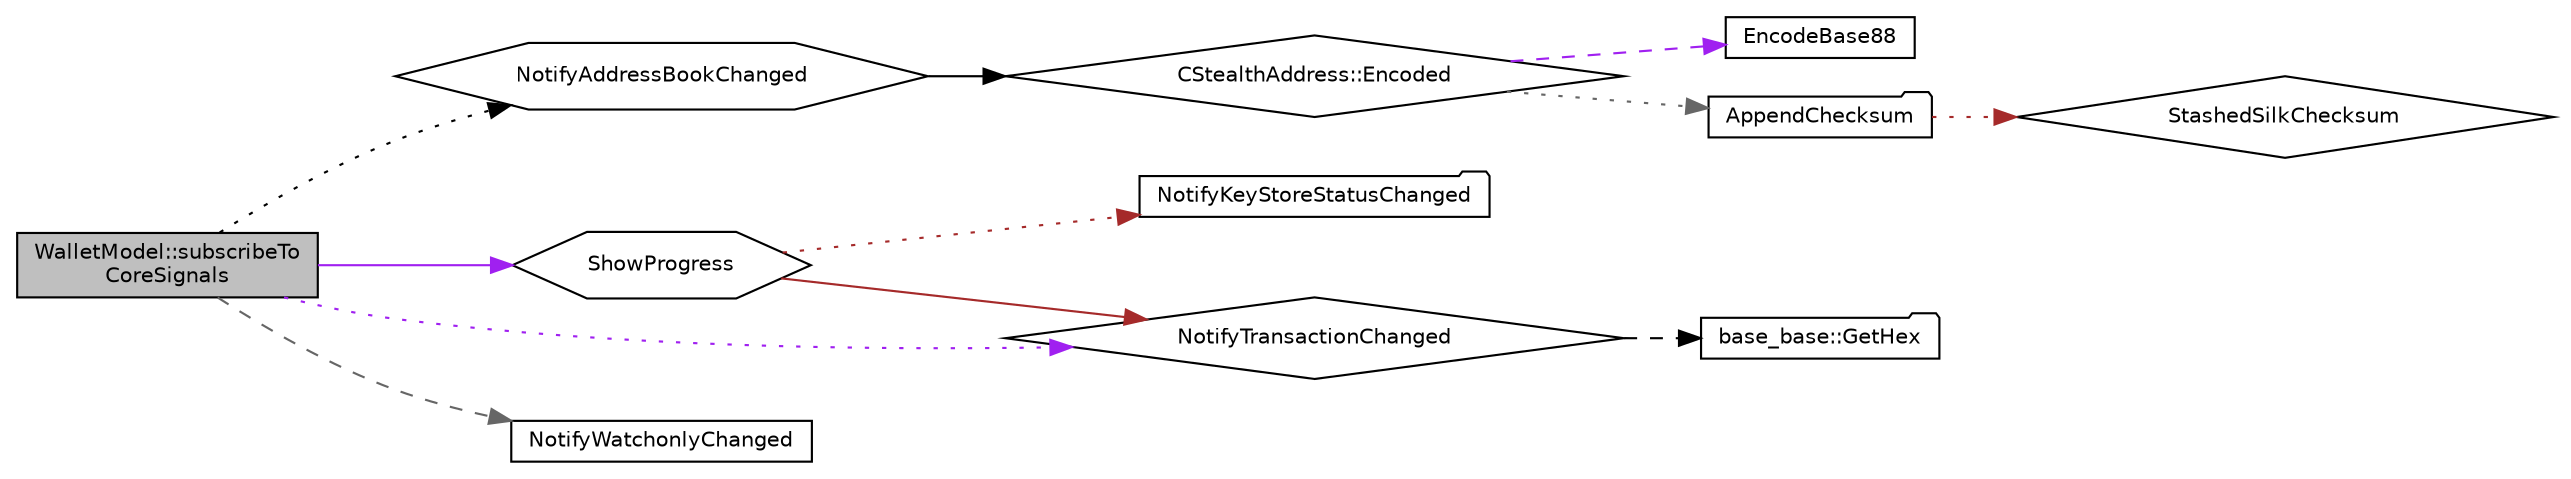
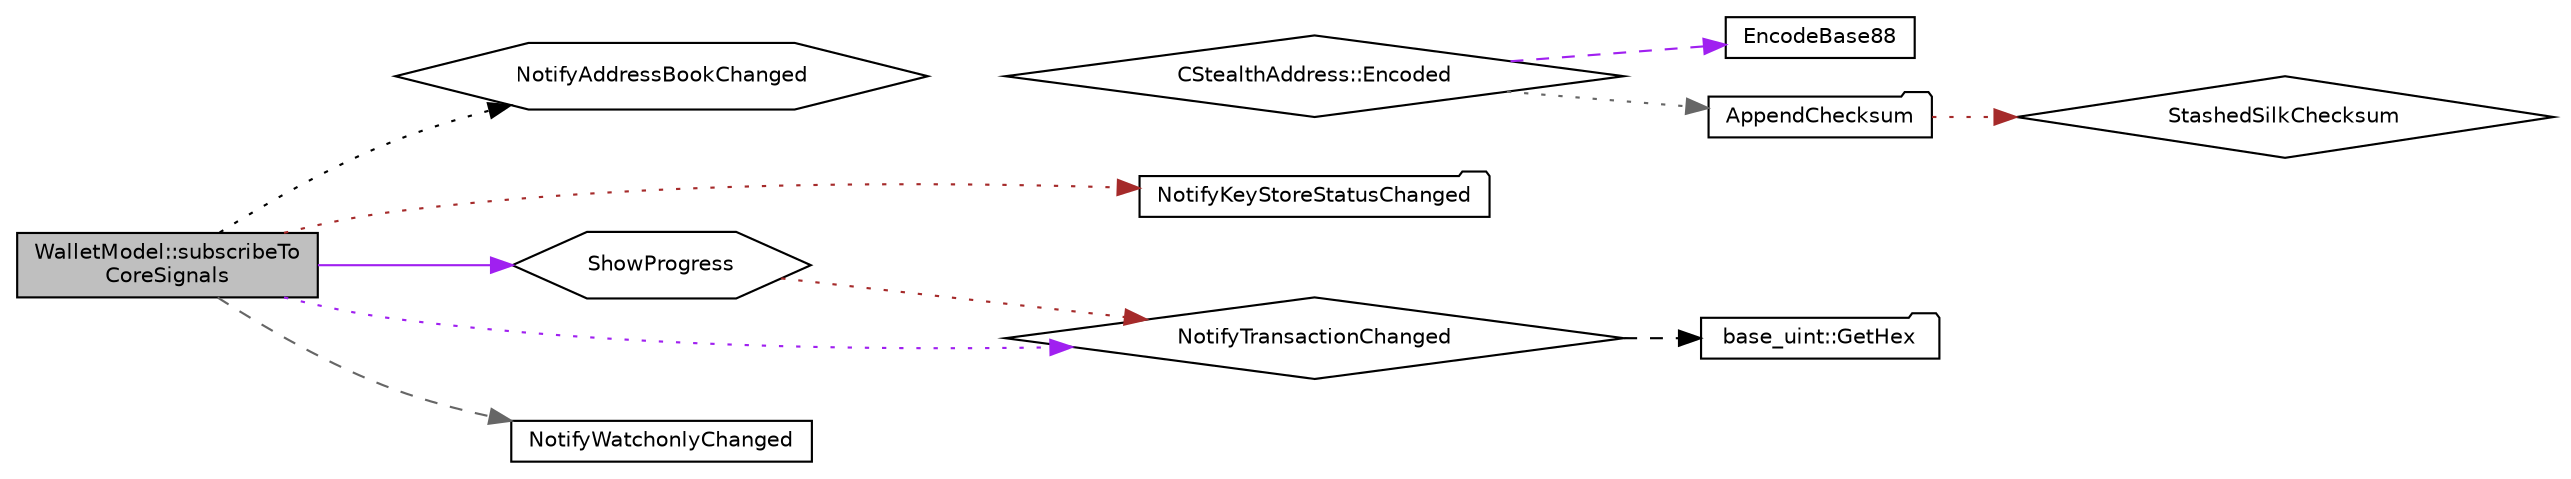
edge "NotifyAddressBookChanged" -> "CStealthAddress::Encoded": removed
edge "ShowProgress" -> "NotifyKeyStoreStatusChanged": now "WalletModel::subscribeTo CoreSignals" -> "NotifyKeyStoreStatusChanged"
edge "ShowProgress" -> "NotifyTransactionChanged": style solid -> dotted
node "base_base::GetHex": label "base_base::GetHex" -> "base_uint::GetHex"
